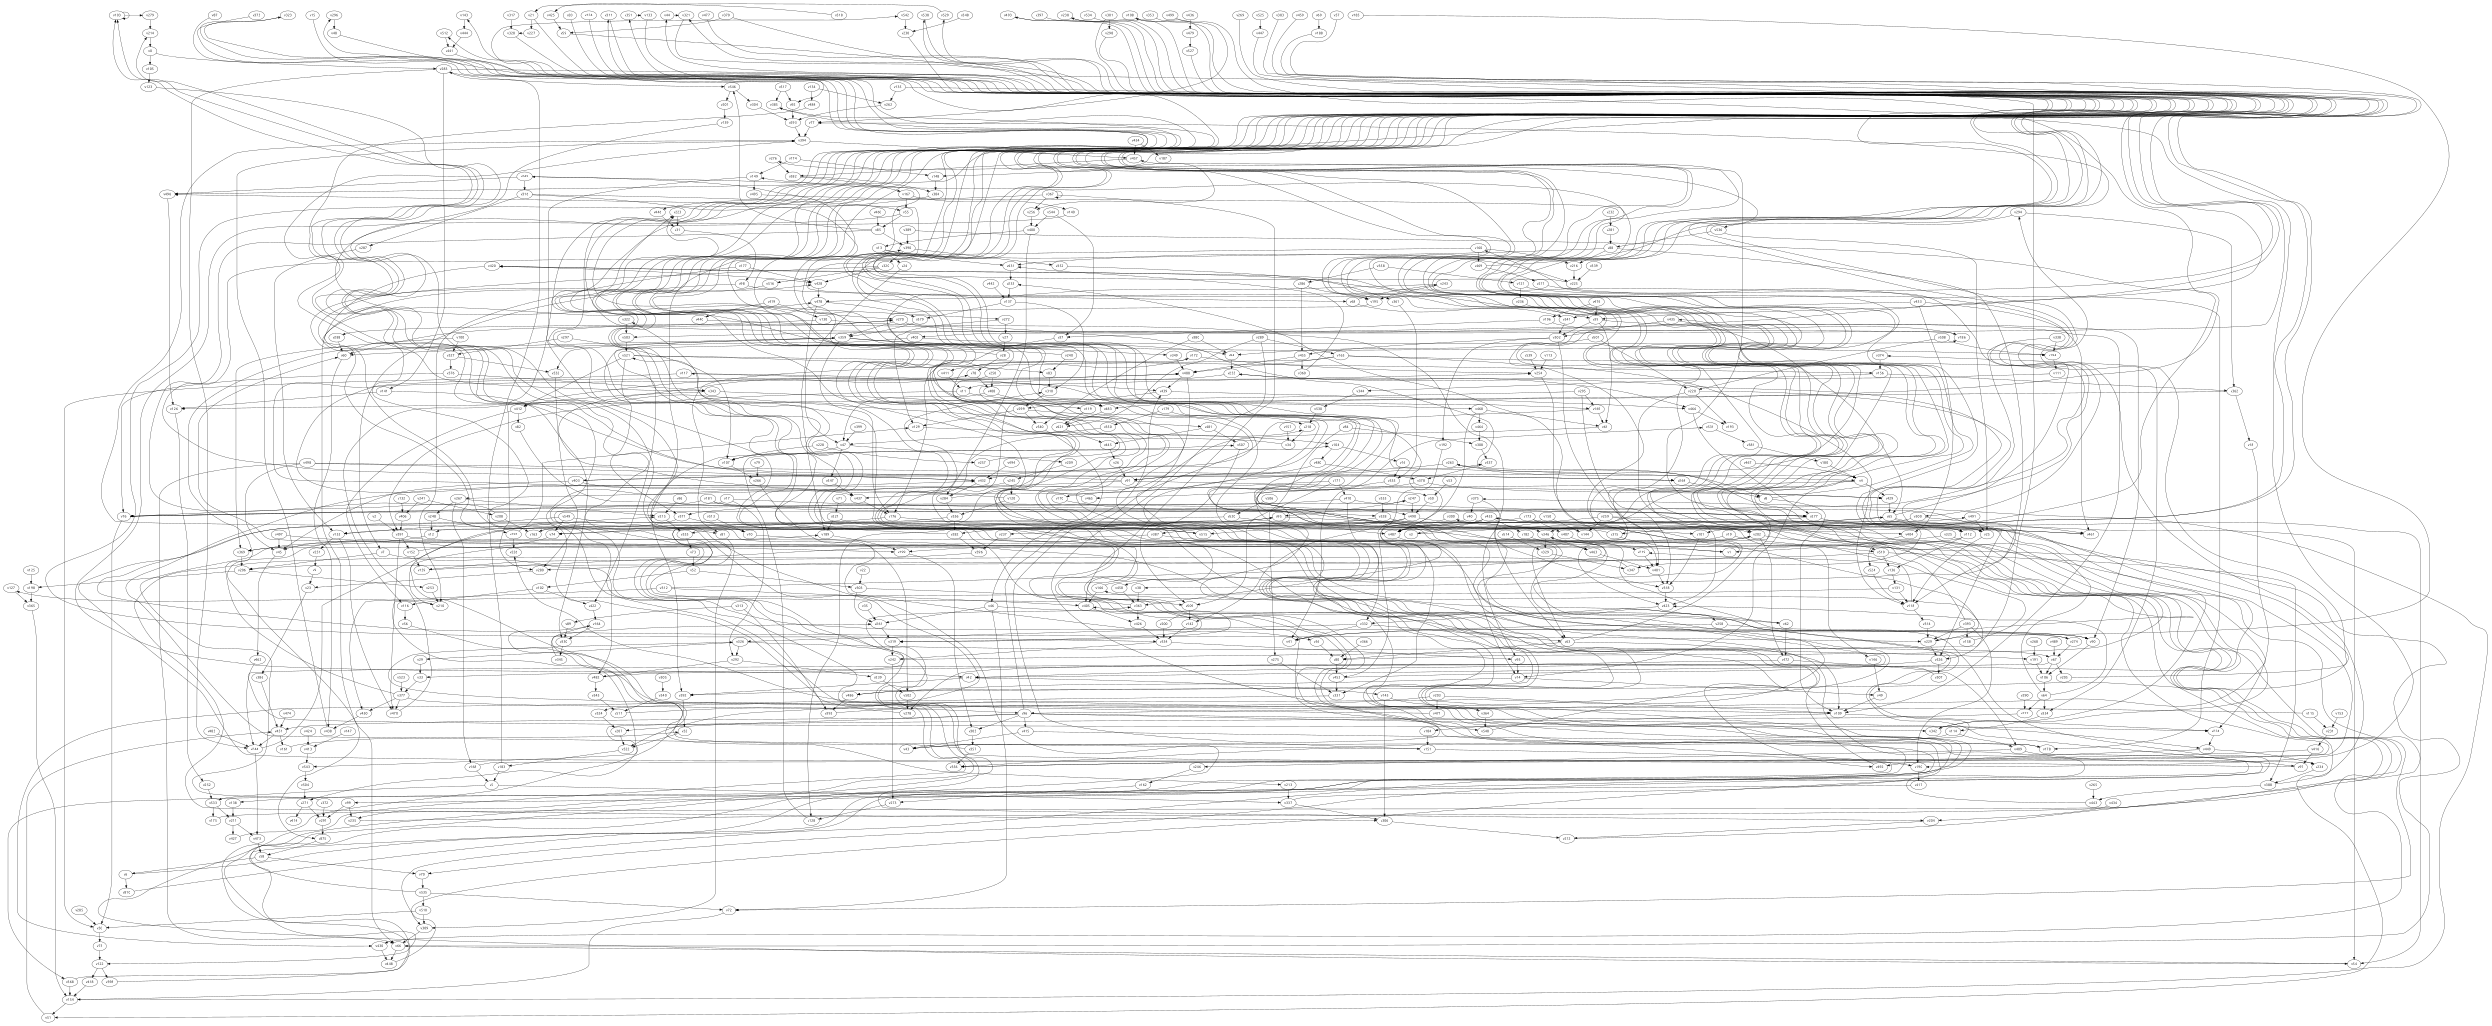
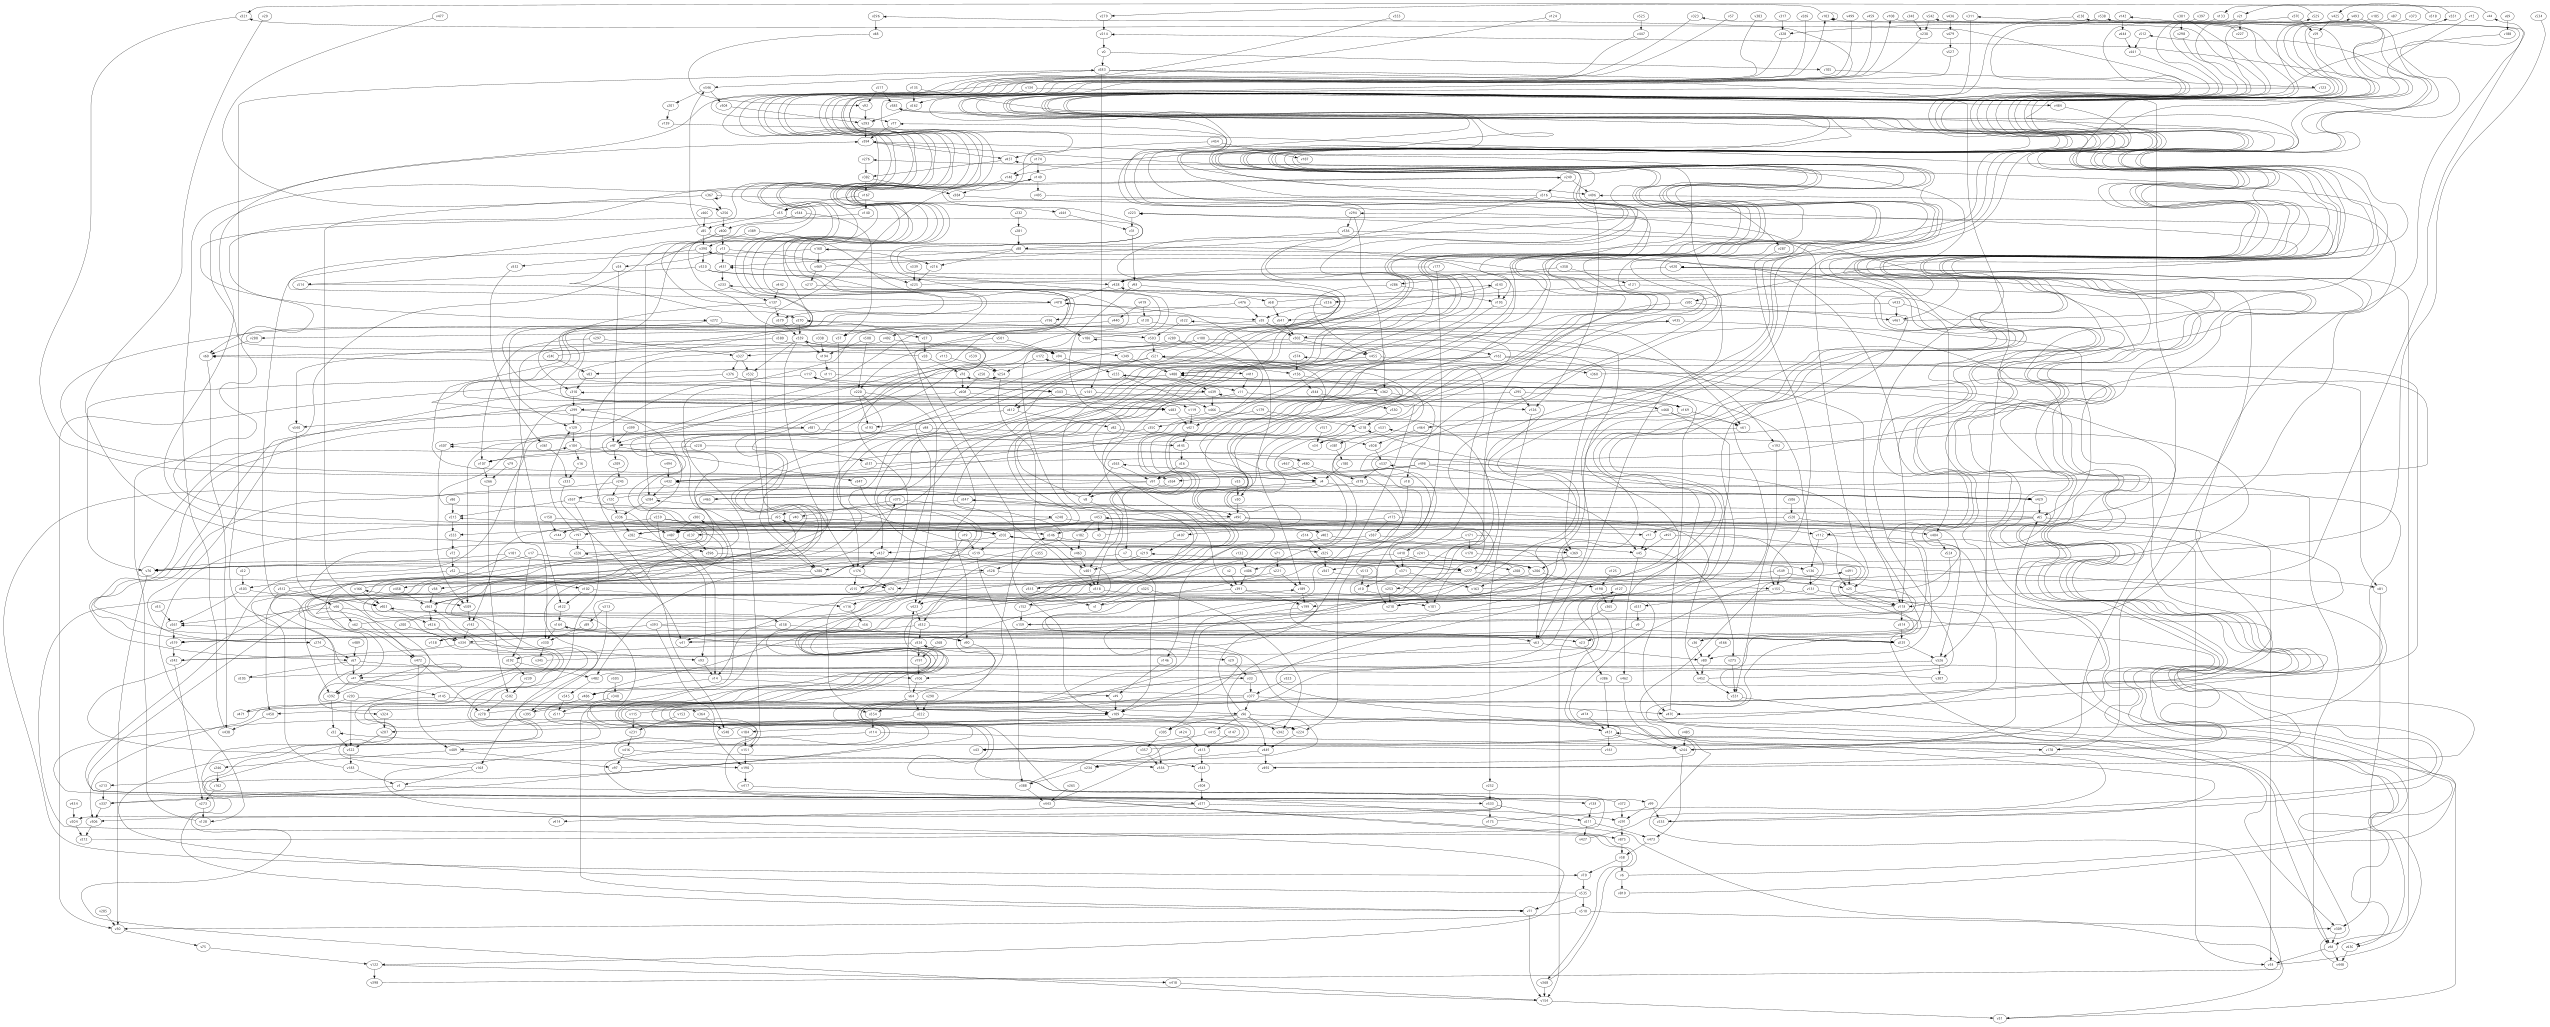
edge "v226" -> "v284": added
edge "v101" -> "v318": reversed
